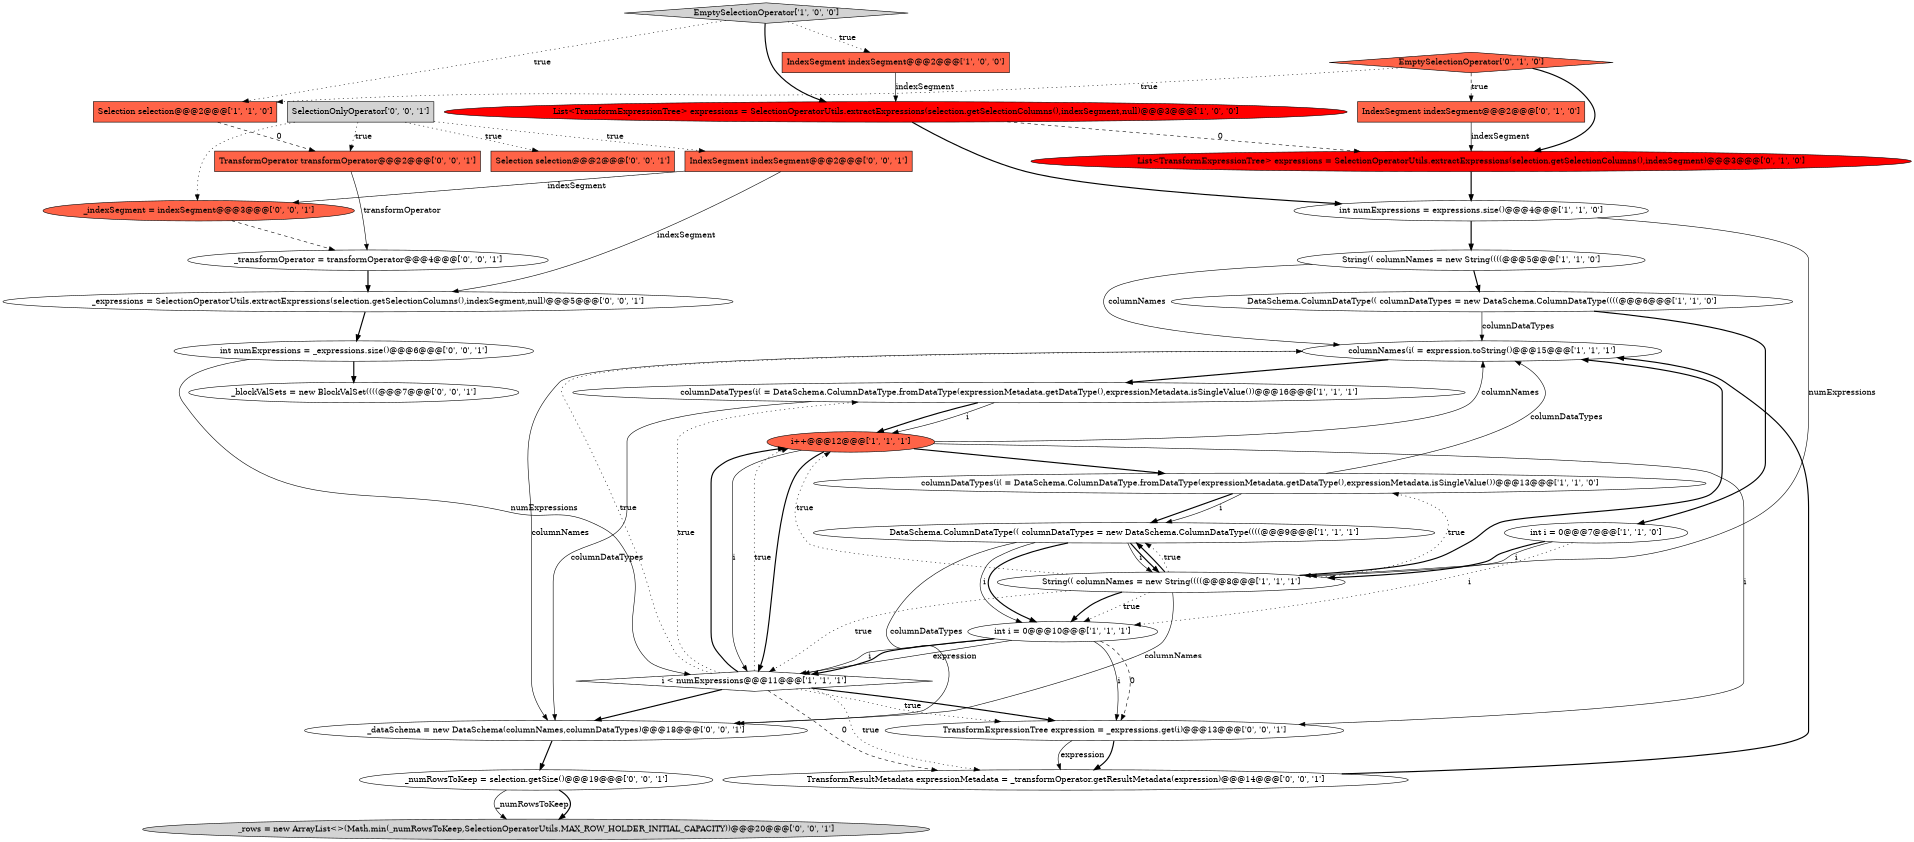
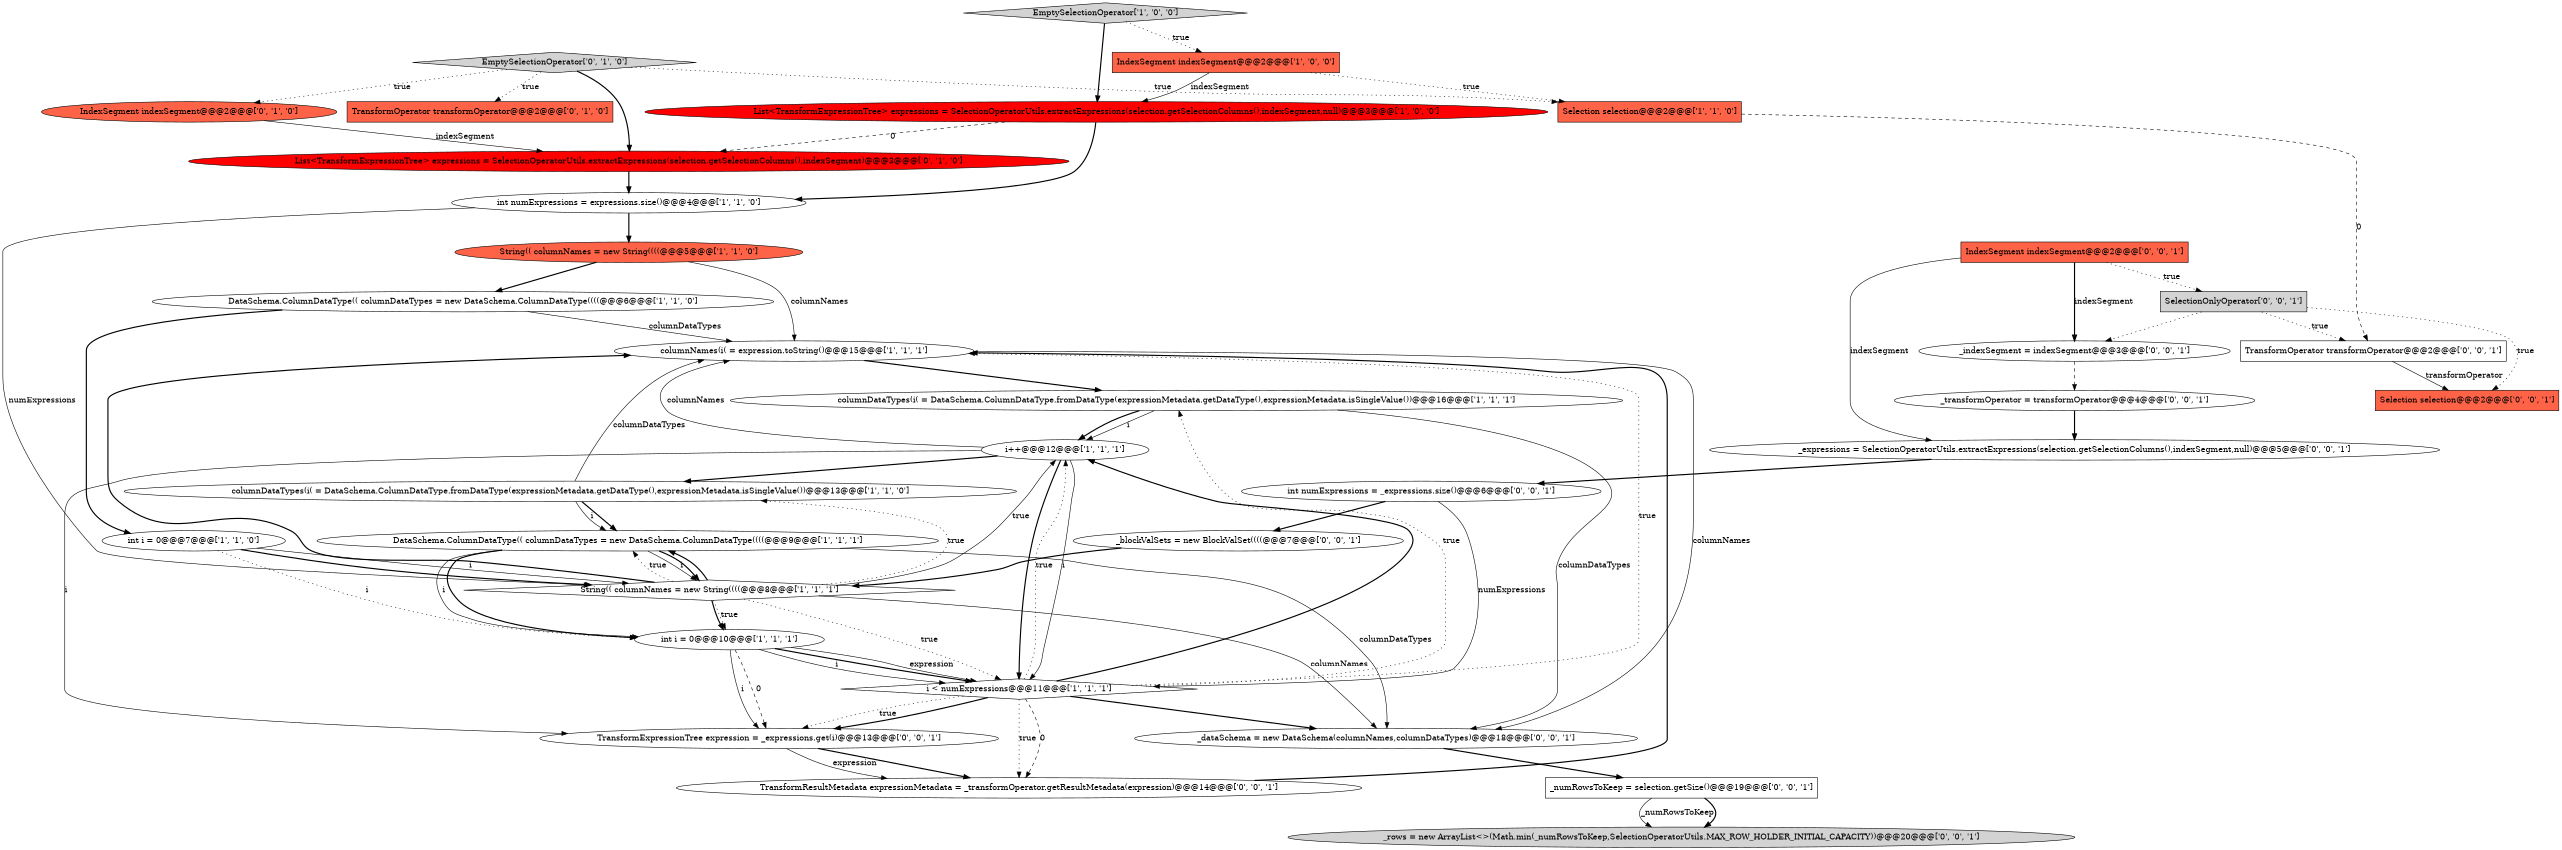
edge "EmptySelectionOperator['1', '0', '0']" -> "Selection selection@@@2@@@['1', '1', '0']": now "IndexSegment indexSegment@@@2@@@['1', '0', '0']" -> "Selection selection@@@2@@@['1', '1', '0']"
node "EmptySelectionOperator['0', '1', '0']": fillcolor tomato -> lightgray
edge "EmptySelectionOperator['0', '1', '0']" -> "IndexSegment indexSegment@@@2@@@['0', '1', '0']": style dashed -> dotted
node "TransformOperator transformOperator@@@2@@@['0', '1', '0']": added
node "IndexSegment indexSegment@@@2@@@['0', '1', '0']": shape box -> ellipse
edge "SelectionOnlyOperator['0', '0', '1']" -> "IndexSegment indexSegment@@@2@@@['0', '0', '1']": reversed
node "TransformOperator transformOperator@@@2@@@['0', '0', '1']": fillcolor tomato -> white
edge "IndexSegment indexSegment@@@2@@@['0', '0', '1']" -> "_indexSegment = indexSegment@@@3@@@['0', '0', '1']": style solid -> bold
edge "TransformOperator transformOperator@@@2@@@['0', '0', '1']" -> "_transformOperator = transformOperator@@@4@@@['0', '0', '1']": now "TransformOperator transformOperator@@@2@@@['0', '0', '1']" -> "Selection selection@@@2@@@['0', '0', '1']"
node "_indexSegment = indexSegment@@@3@@@['0', '0', '1']": fillcolor tomato -> white
node "String(( columnNames = new String((((@@@5@@@['1', '1', '0']": fillcolor white -> tomato
node "i++@@@12@@@['1', '1', '1']": fillcolor tomato -> white
edge "String(( columnNames = new String((((@@@8@@@['1', '1', '1']" -> "i++@@@12@@@['1', '1', '1']": style dotted -> solid
edge "_blockValSets = new BlockValSet((((@@@7@@@['0', '0', '1']" -> "String(( columnNames = new String((((@@@8@@@['1', '1', '1']": added
node "String(( columnNames = new String((((@@@8@@@['1', '1', '1']": shape ellipse -> diamond
node "_numRowsToKeep = selection.getSize()@@@19@@@['0', '0', '1']": shape ellipse -> box
